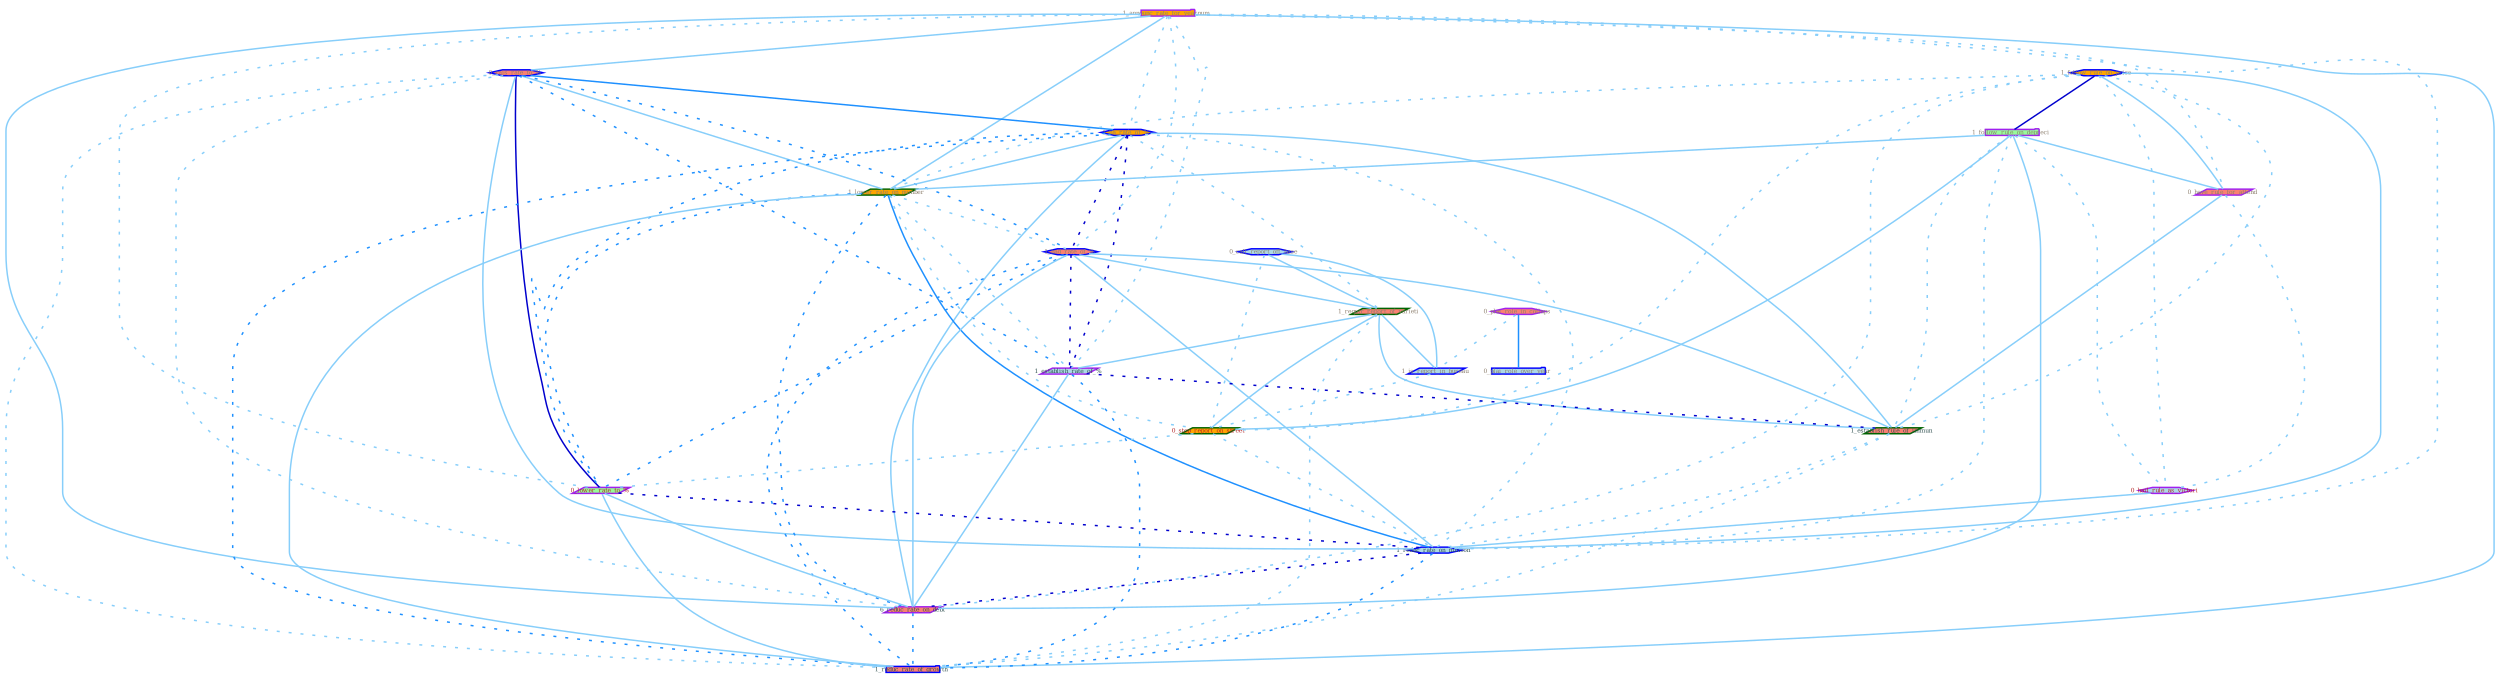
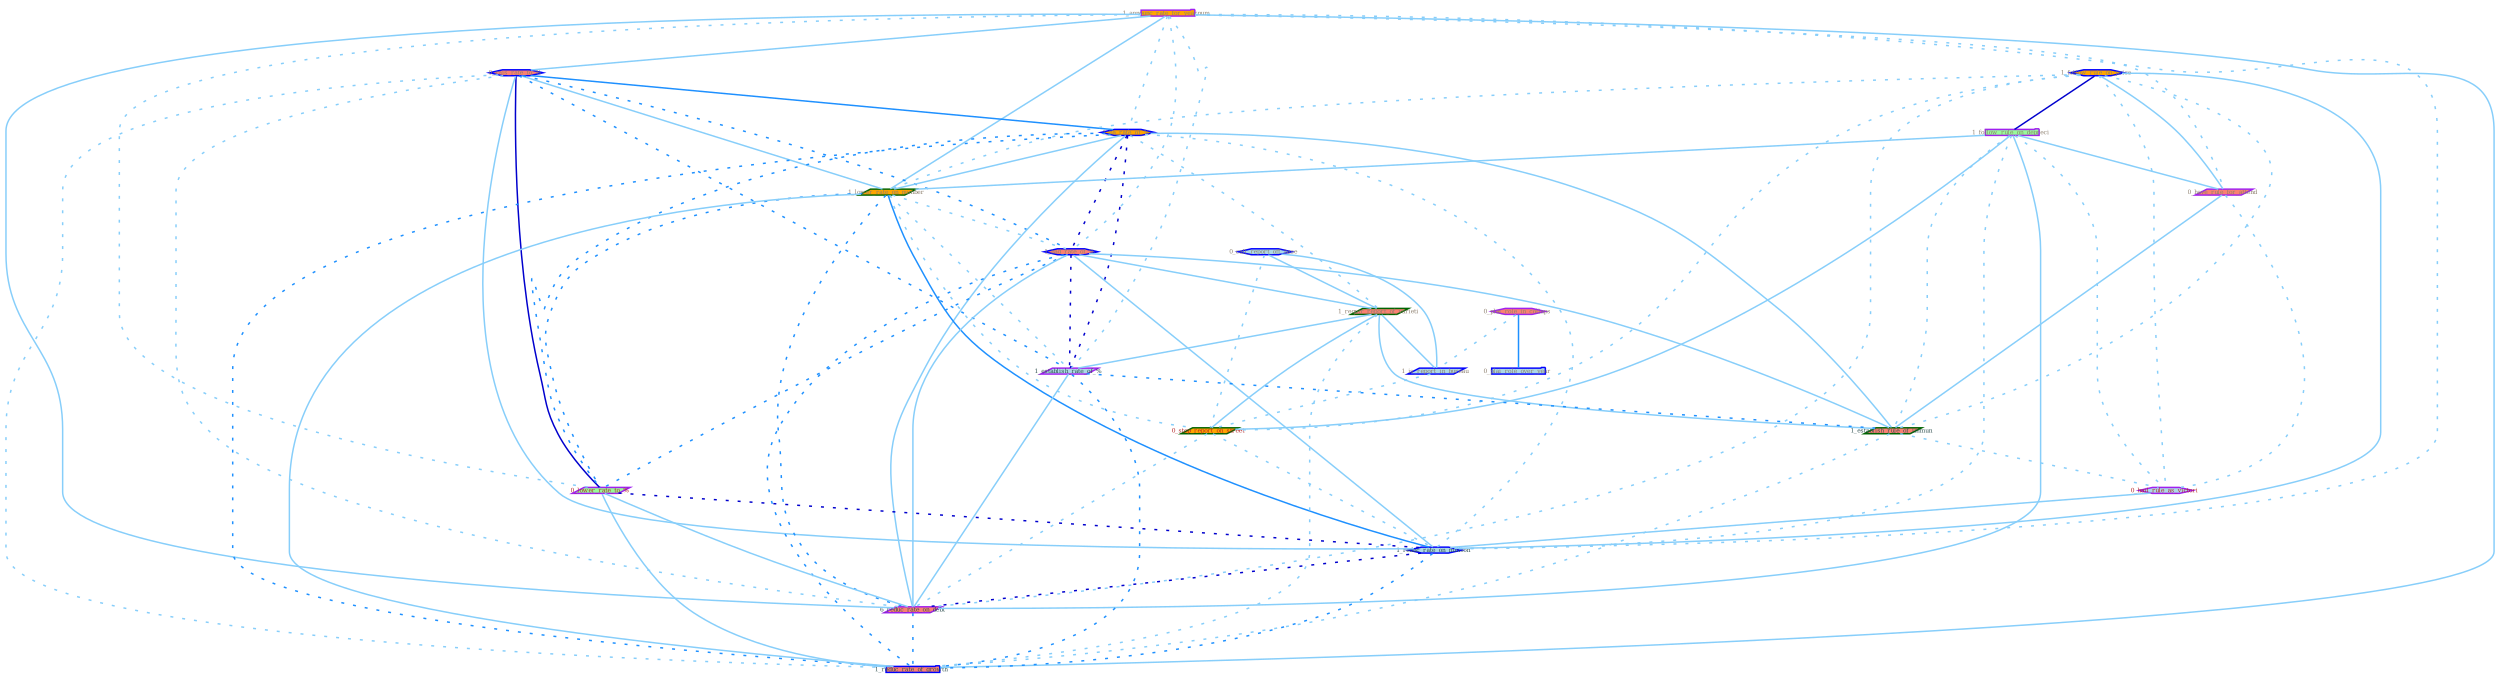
edge "1_establish_rate_of_%" -- "1_establish_rule_of_immun": color #0000cd -> #1e90ff
edge "0_stop_report_on_street" -- "0_lower_rate_to_%": now "0_stop_report_on_street" -- "6_reduc_rate_on_debt"
edge "1_establish_rule_of_immun" -- "1_reduc_rate_on_million": now "1_establish_rule_of_immun" -- "0_hail_rule_as_victori"
